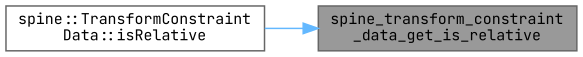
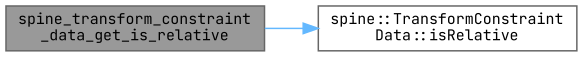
edge "spine::TransformConstraint Data::isRelative" -> "spine_transform_constraint _data_get_is_relative": reversed
